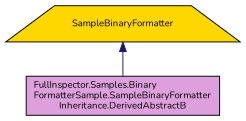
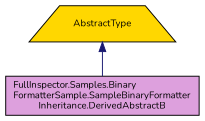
node "SampleBinaryFormatter": label "SampleBinaryFormatter" -> "AbstractType"
